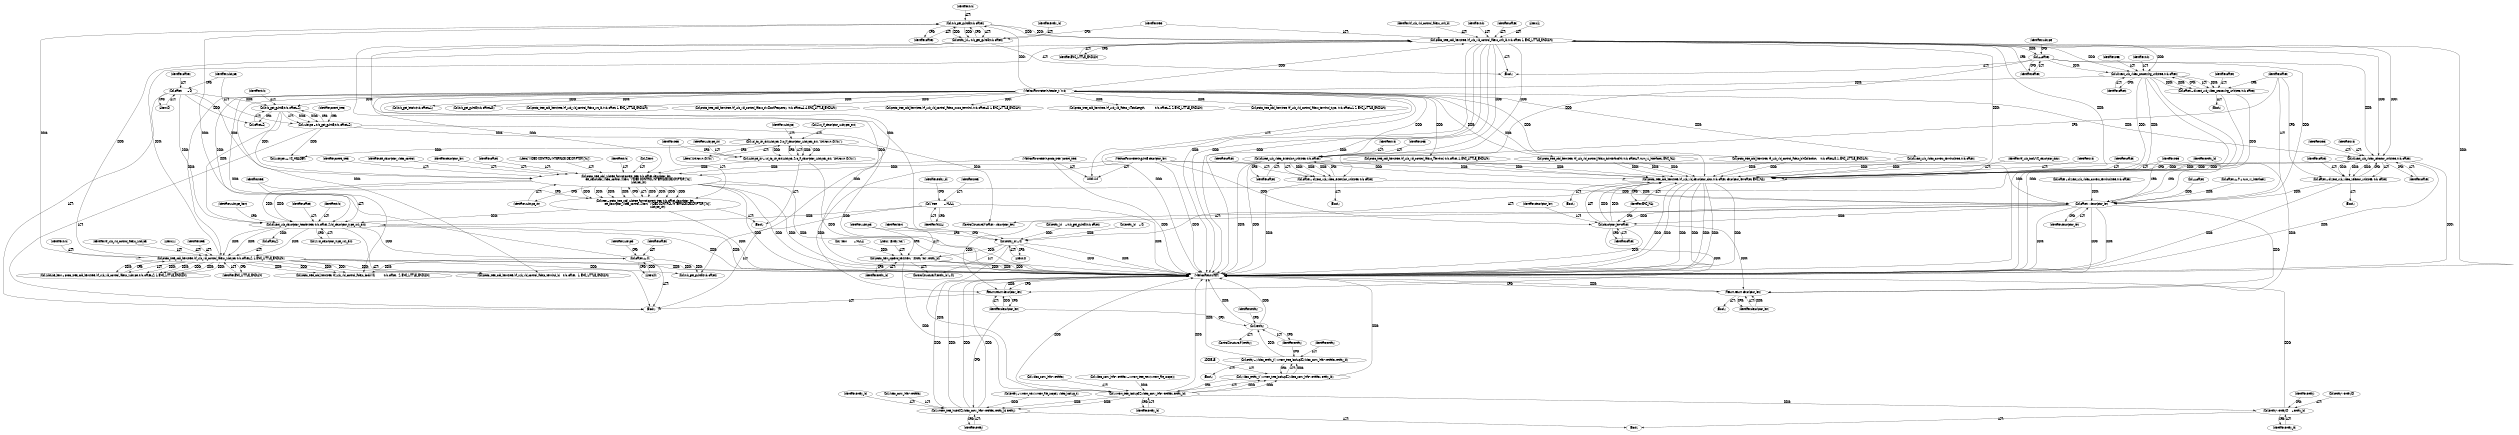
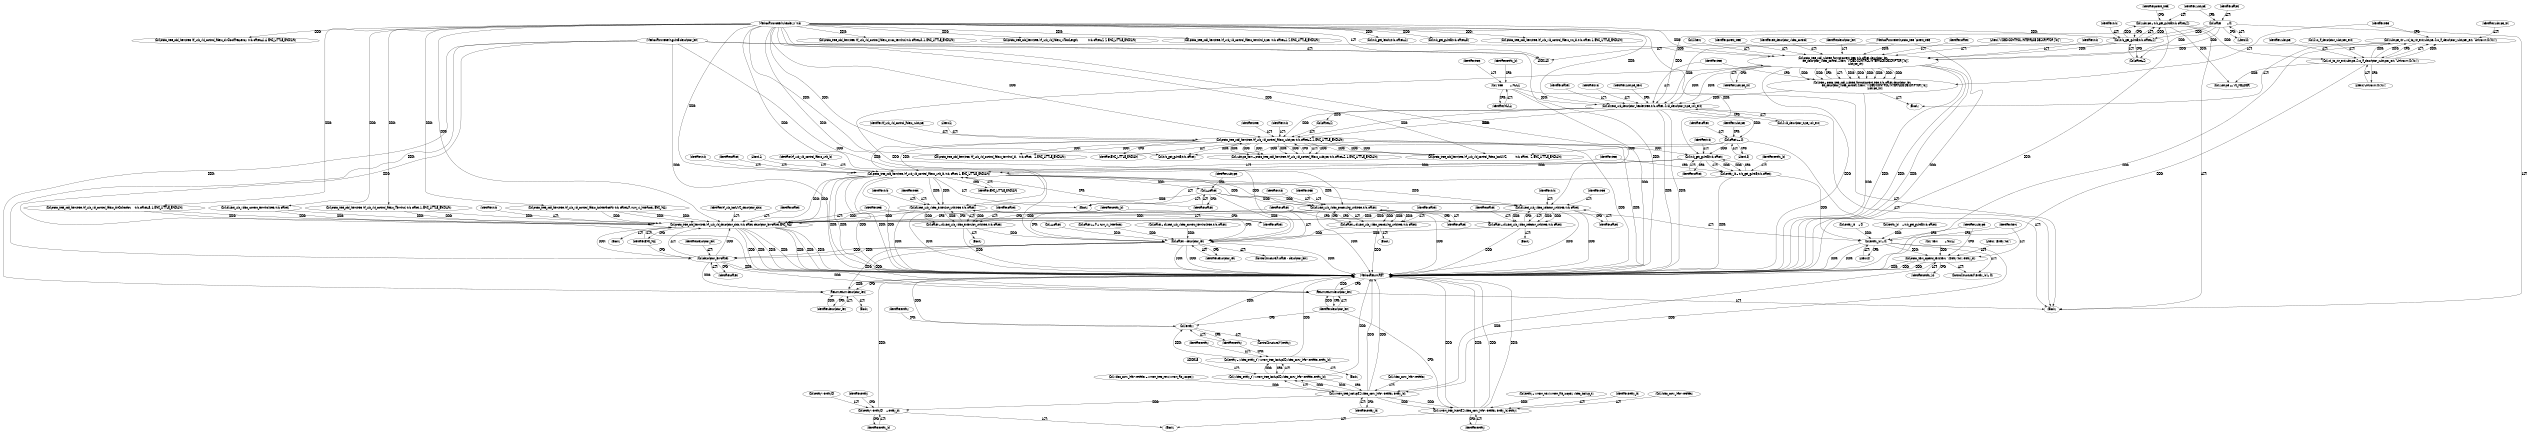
edge "(Call,dissect_usb_video_processing_unit(tree, tvb, offset))" -> "(MethodParameterIn,header_t *tvb)": reversed
edge "(Call,subtype = tvb_get_guint8(tvb, offset+2))" -> "(ControlStructure,if (offset < descriptor_len))": now "(Call,subtype = tvb_get_guint8(tvb, offset+2))" -> "(MethodReturn,RET)"
edge "(Literal,3)" -> "(Call,offset += 3)": label "DDG: " -> "AST: "
